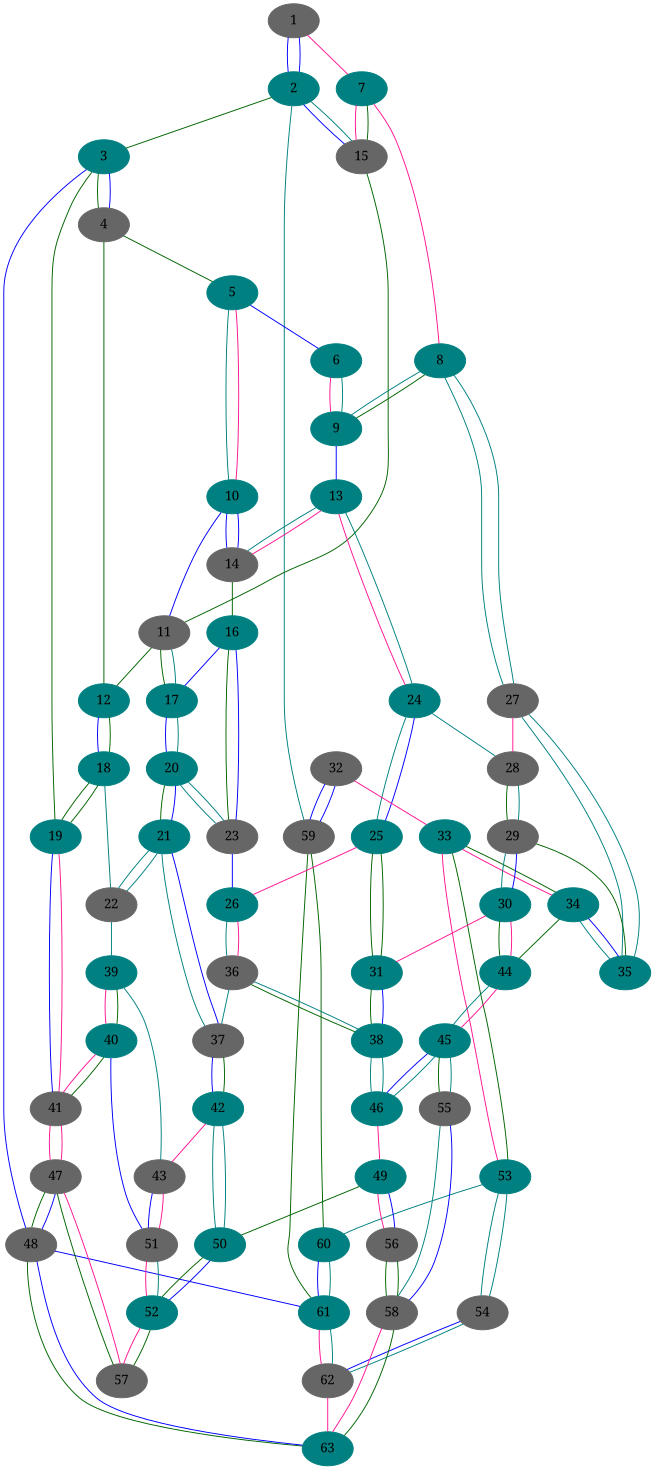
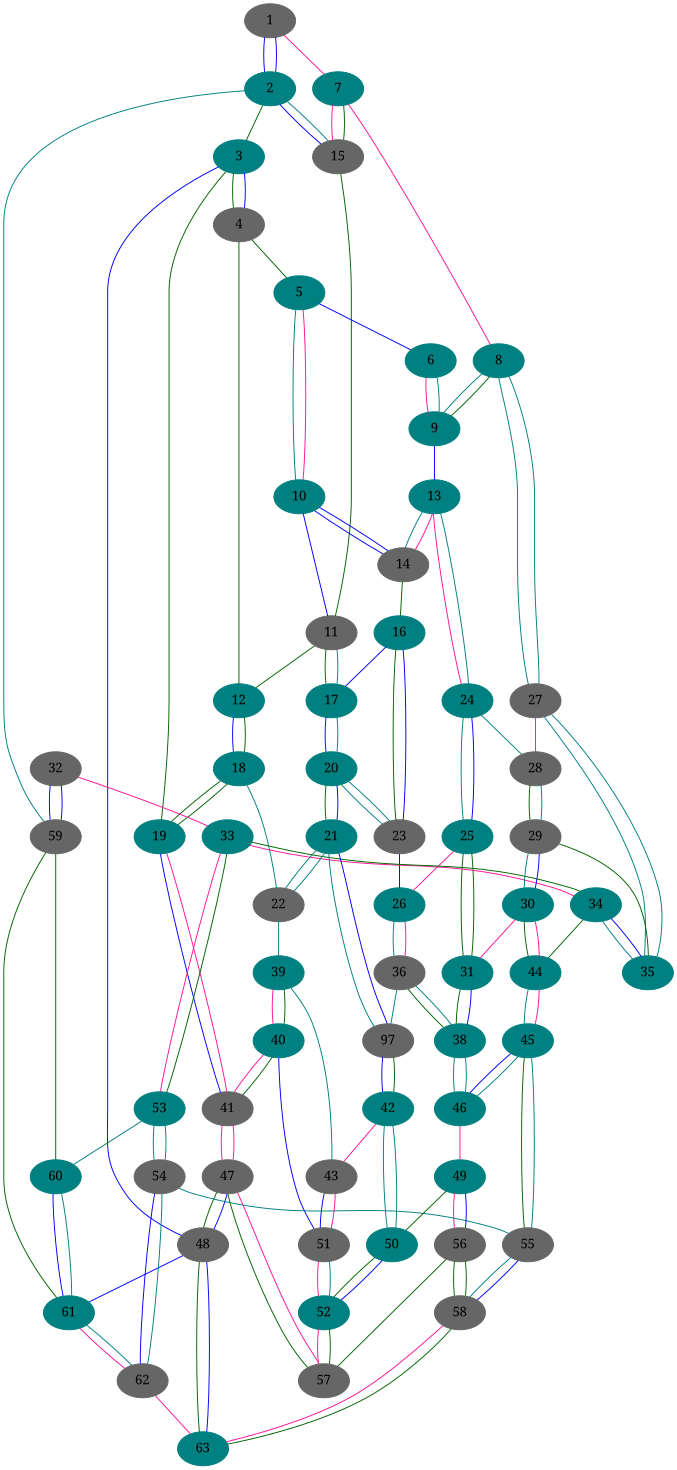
node "37": label "37" -> "97"
edge "54" -- "55": added
edge "56" -- "57": added
